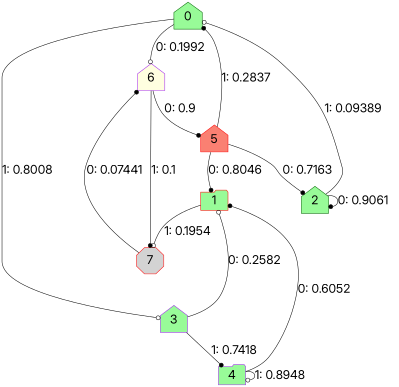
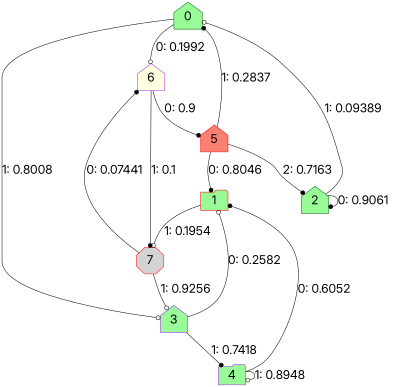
edge "5" -> "2": label "0: 0.7163   " -> "2: 0.7163   "
edge "7" -> "3": added, label "1: 0.9256"
